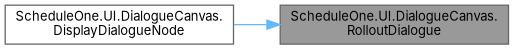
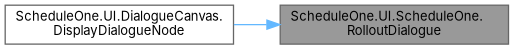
node "ScheduleOne.UI.DialogueCanvas. RolloutDialogue": label "ScheduleOne.UI.DialogueCanvas. RolloutDialogue" -> "ScheduleOne.UI.ScheduleOne. RolloutDialogue"
